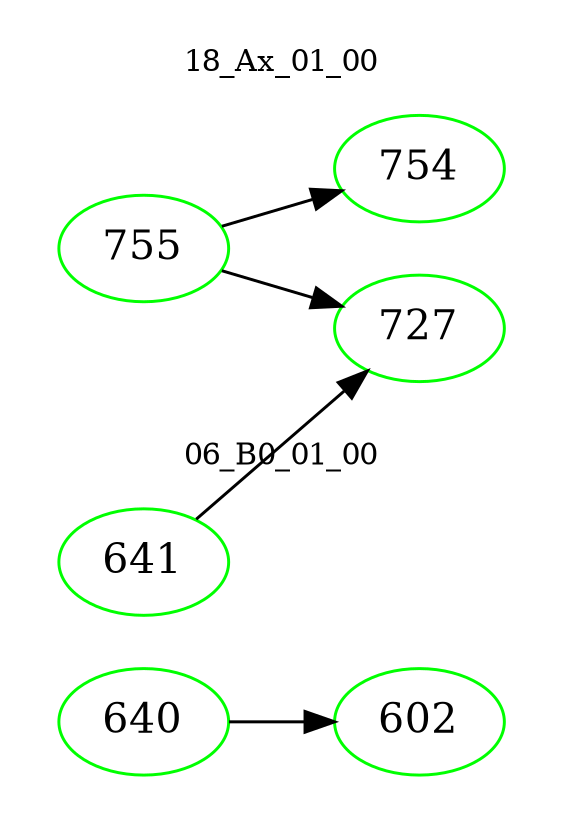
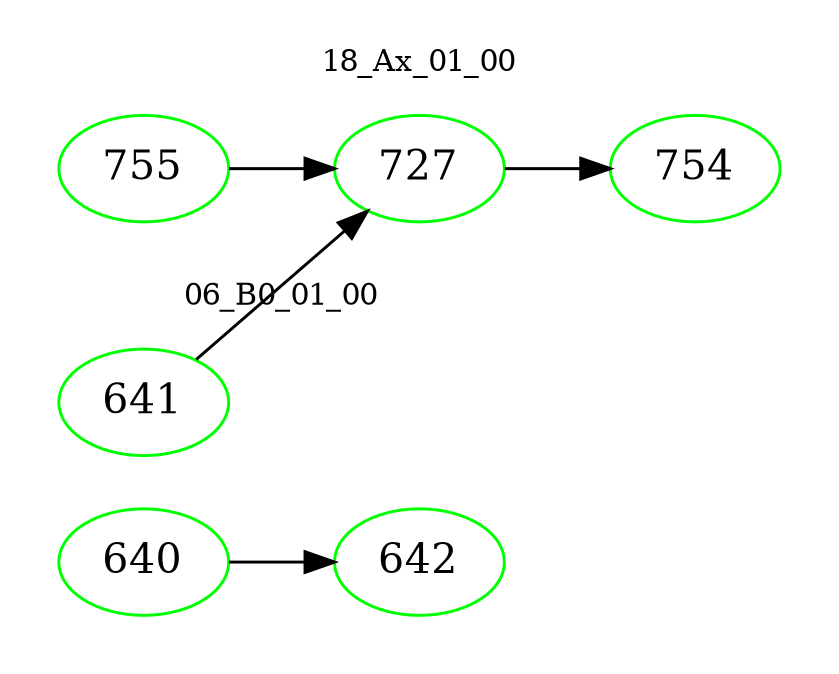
edge "755" -> "754": now "727" -> "754"
node "602": label "602" -> "642"
